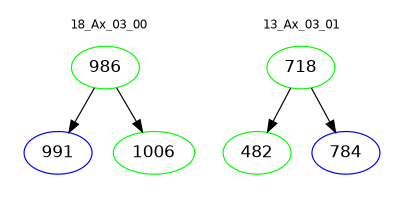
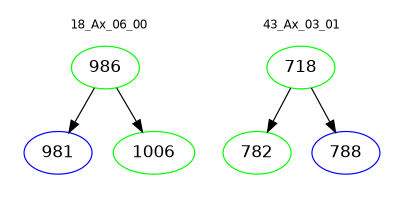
cluster "18_Ax_03_00": label "18_Ax_03_00" -> "18_Ax_06_00"
cluster "13_Ax_03_01": label "13_Ax_03_01" -> "43_Ax_03_01"
node "991": label "991" -> "981"
node "482": label "482" -> "782"
node "784": label "784" -> "788"
